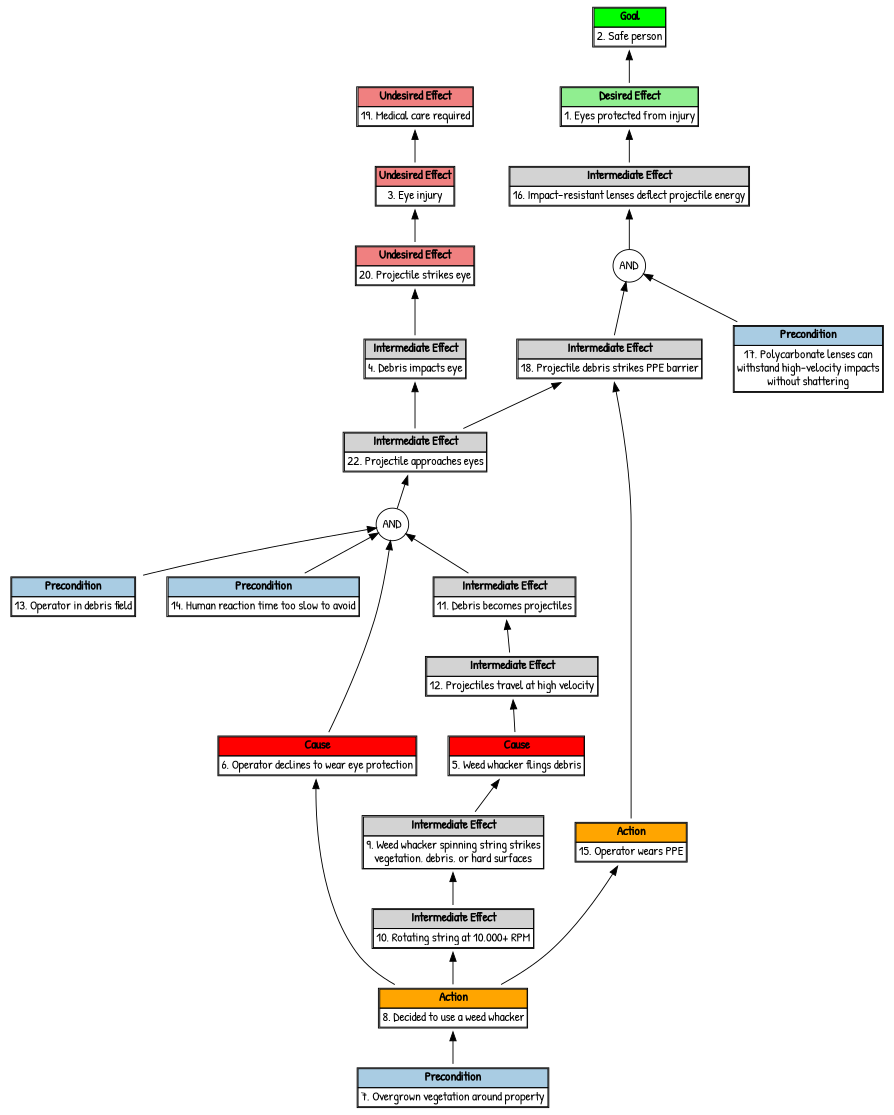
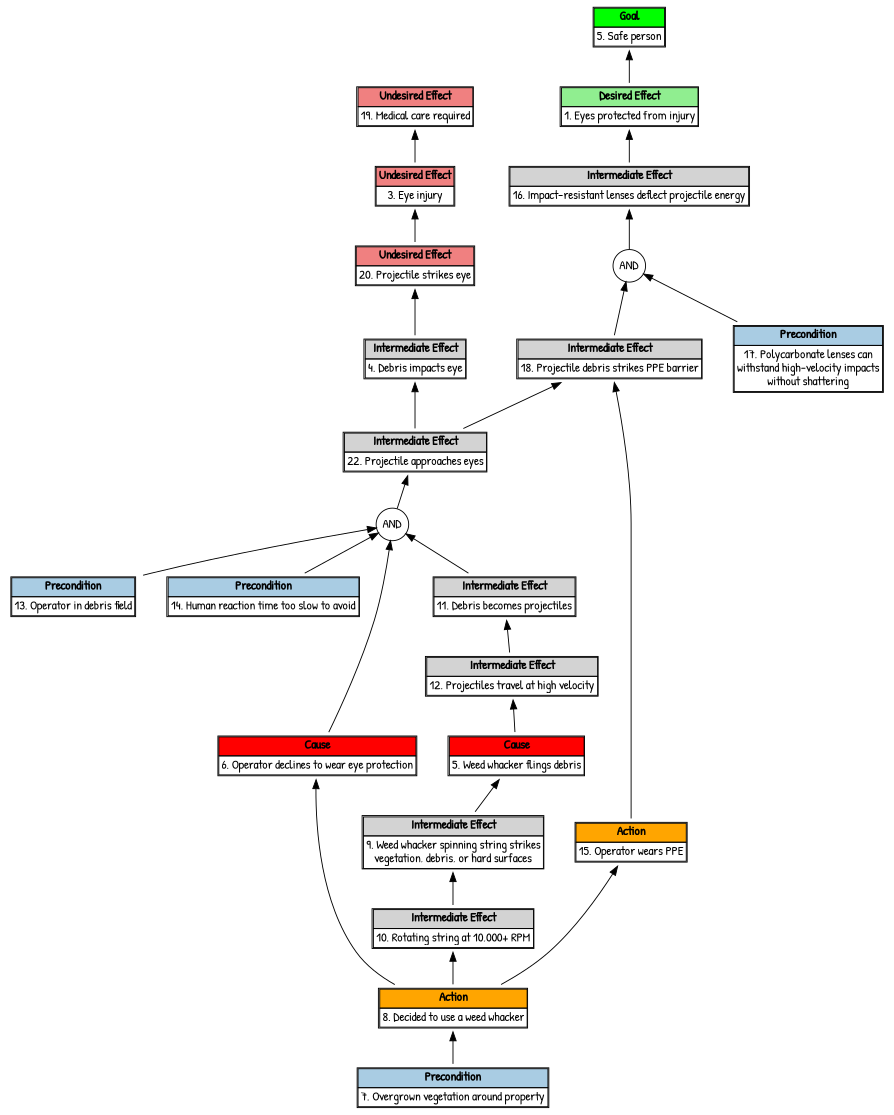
node "Goal": text "2. Safe person" -> "5. Safe person"
